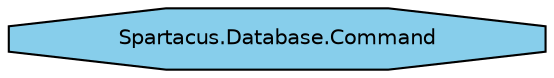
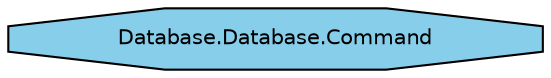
node "Spartacus.Database.Command": label "Spartacus.Database.Command" -> "Database.Database.Command"
